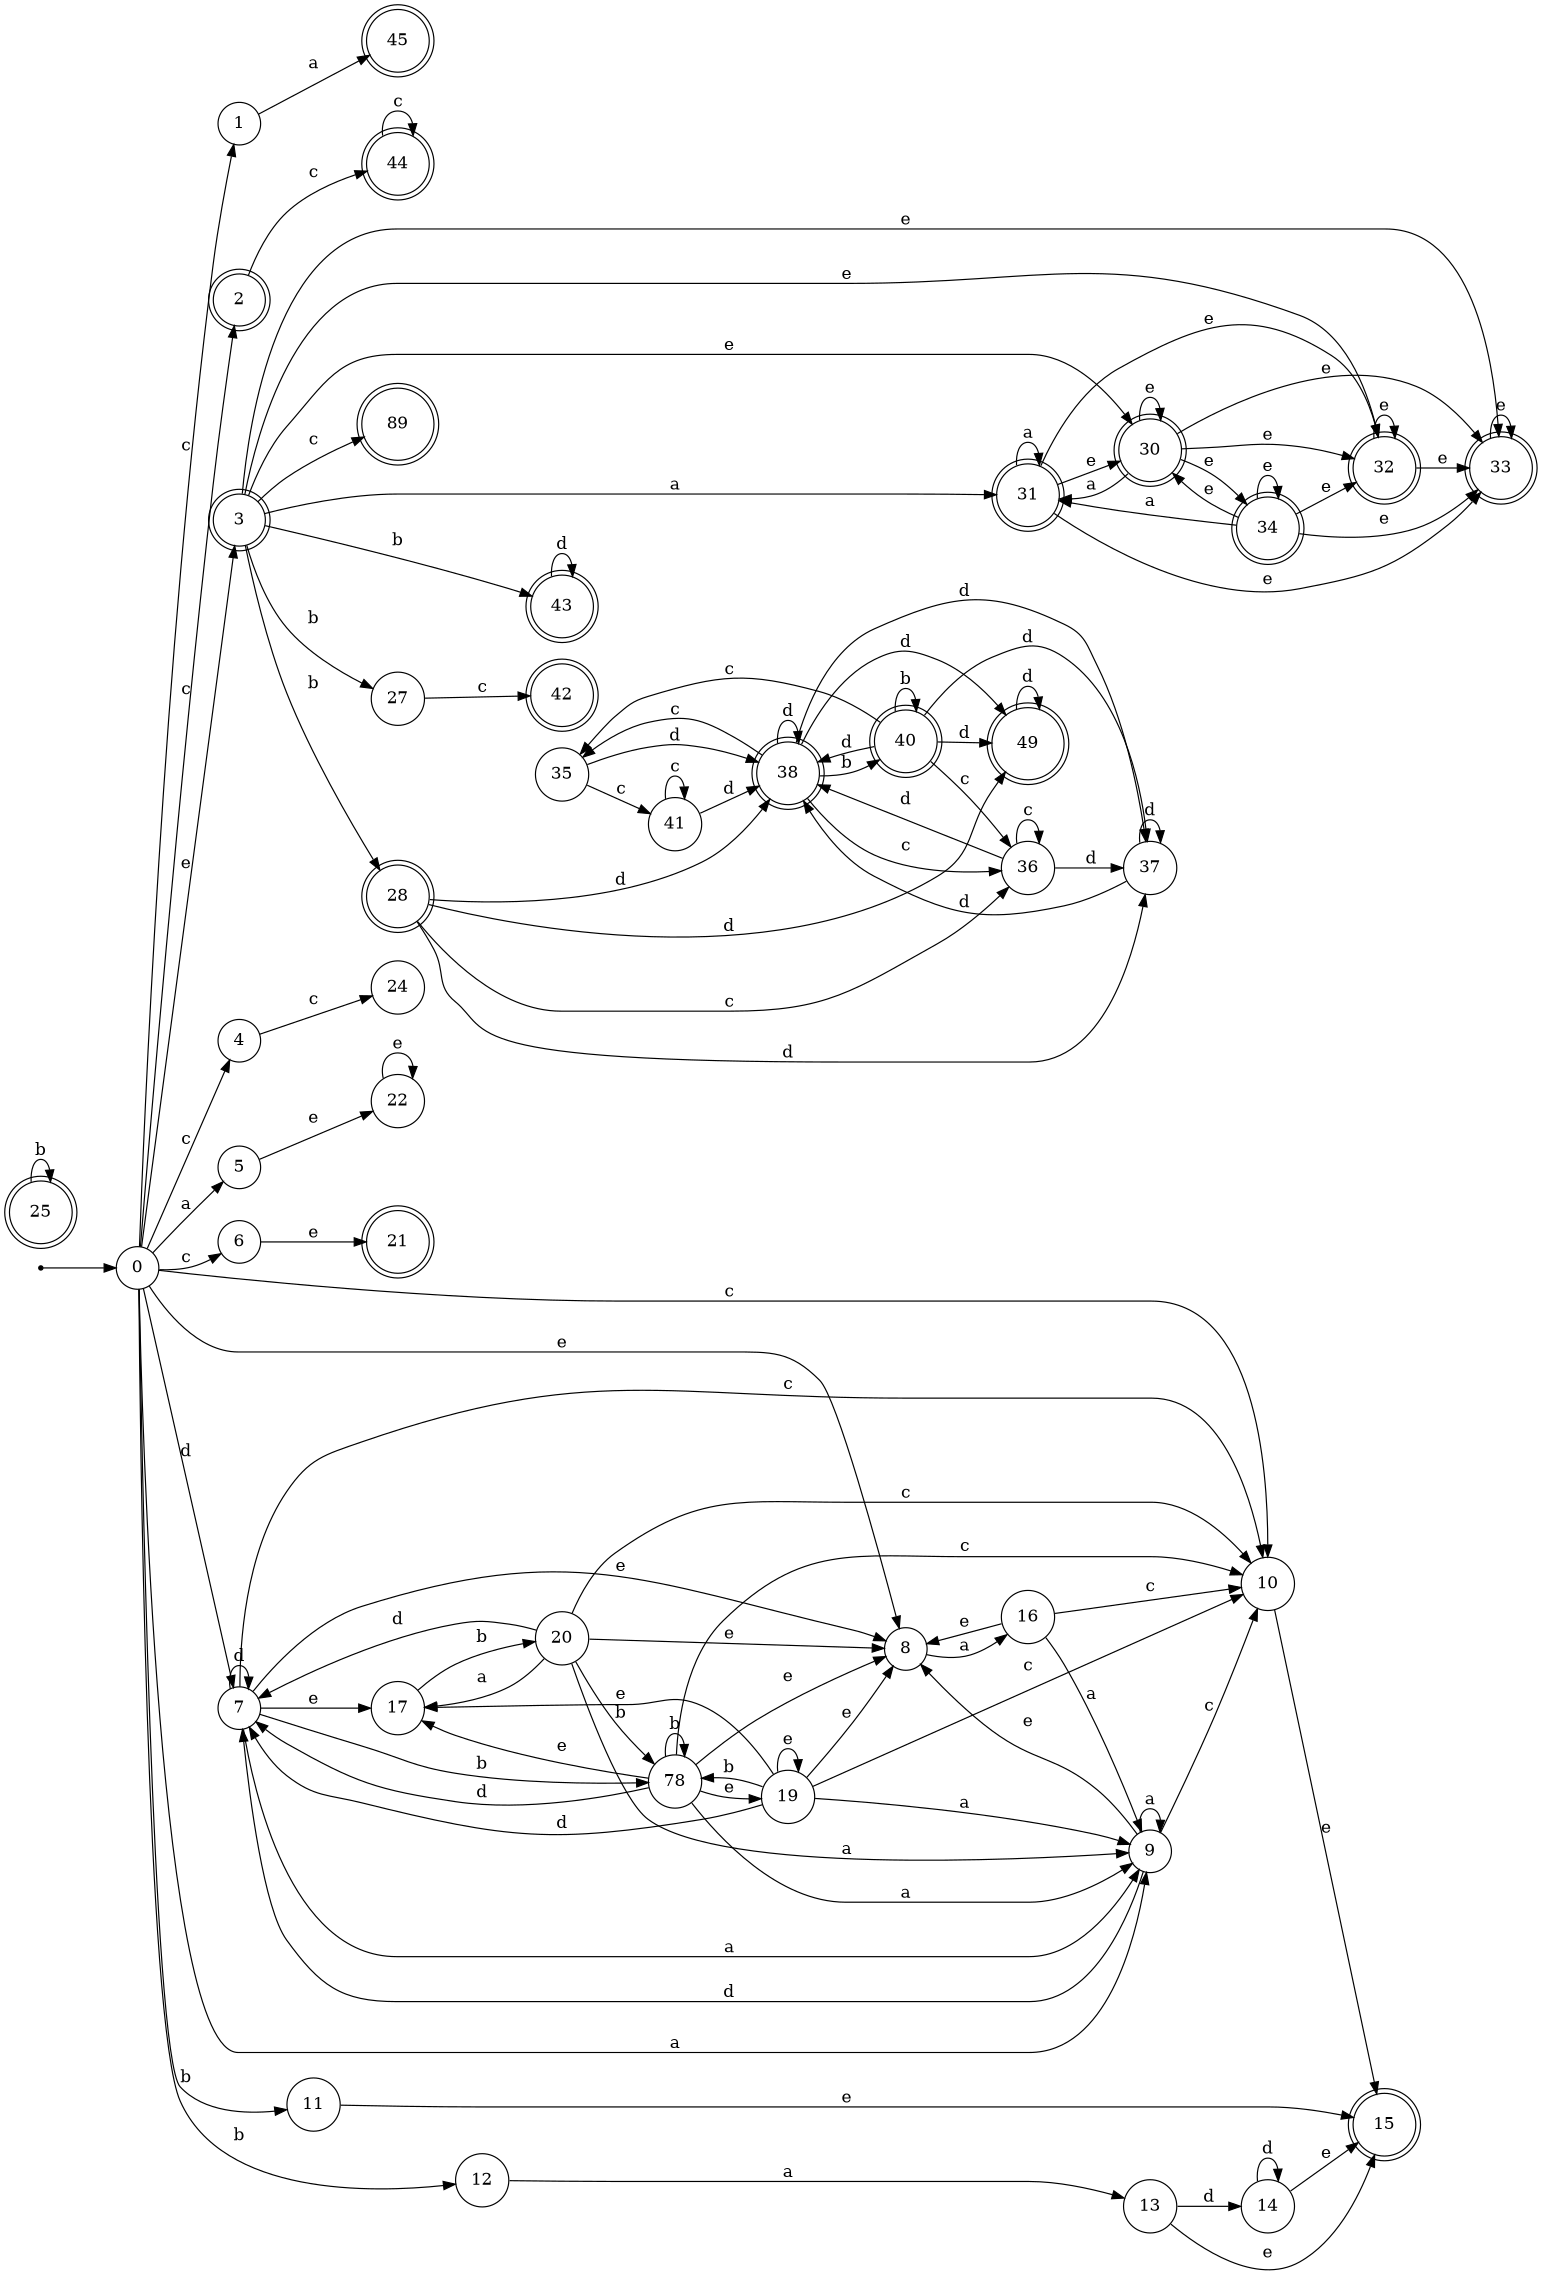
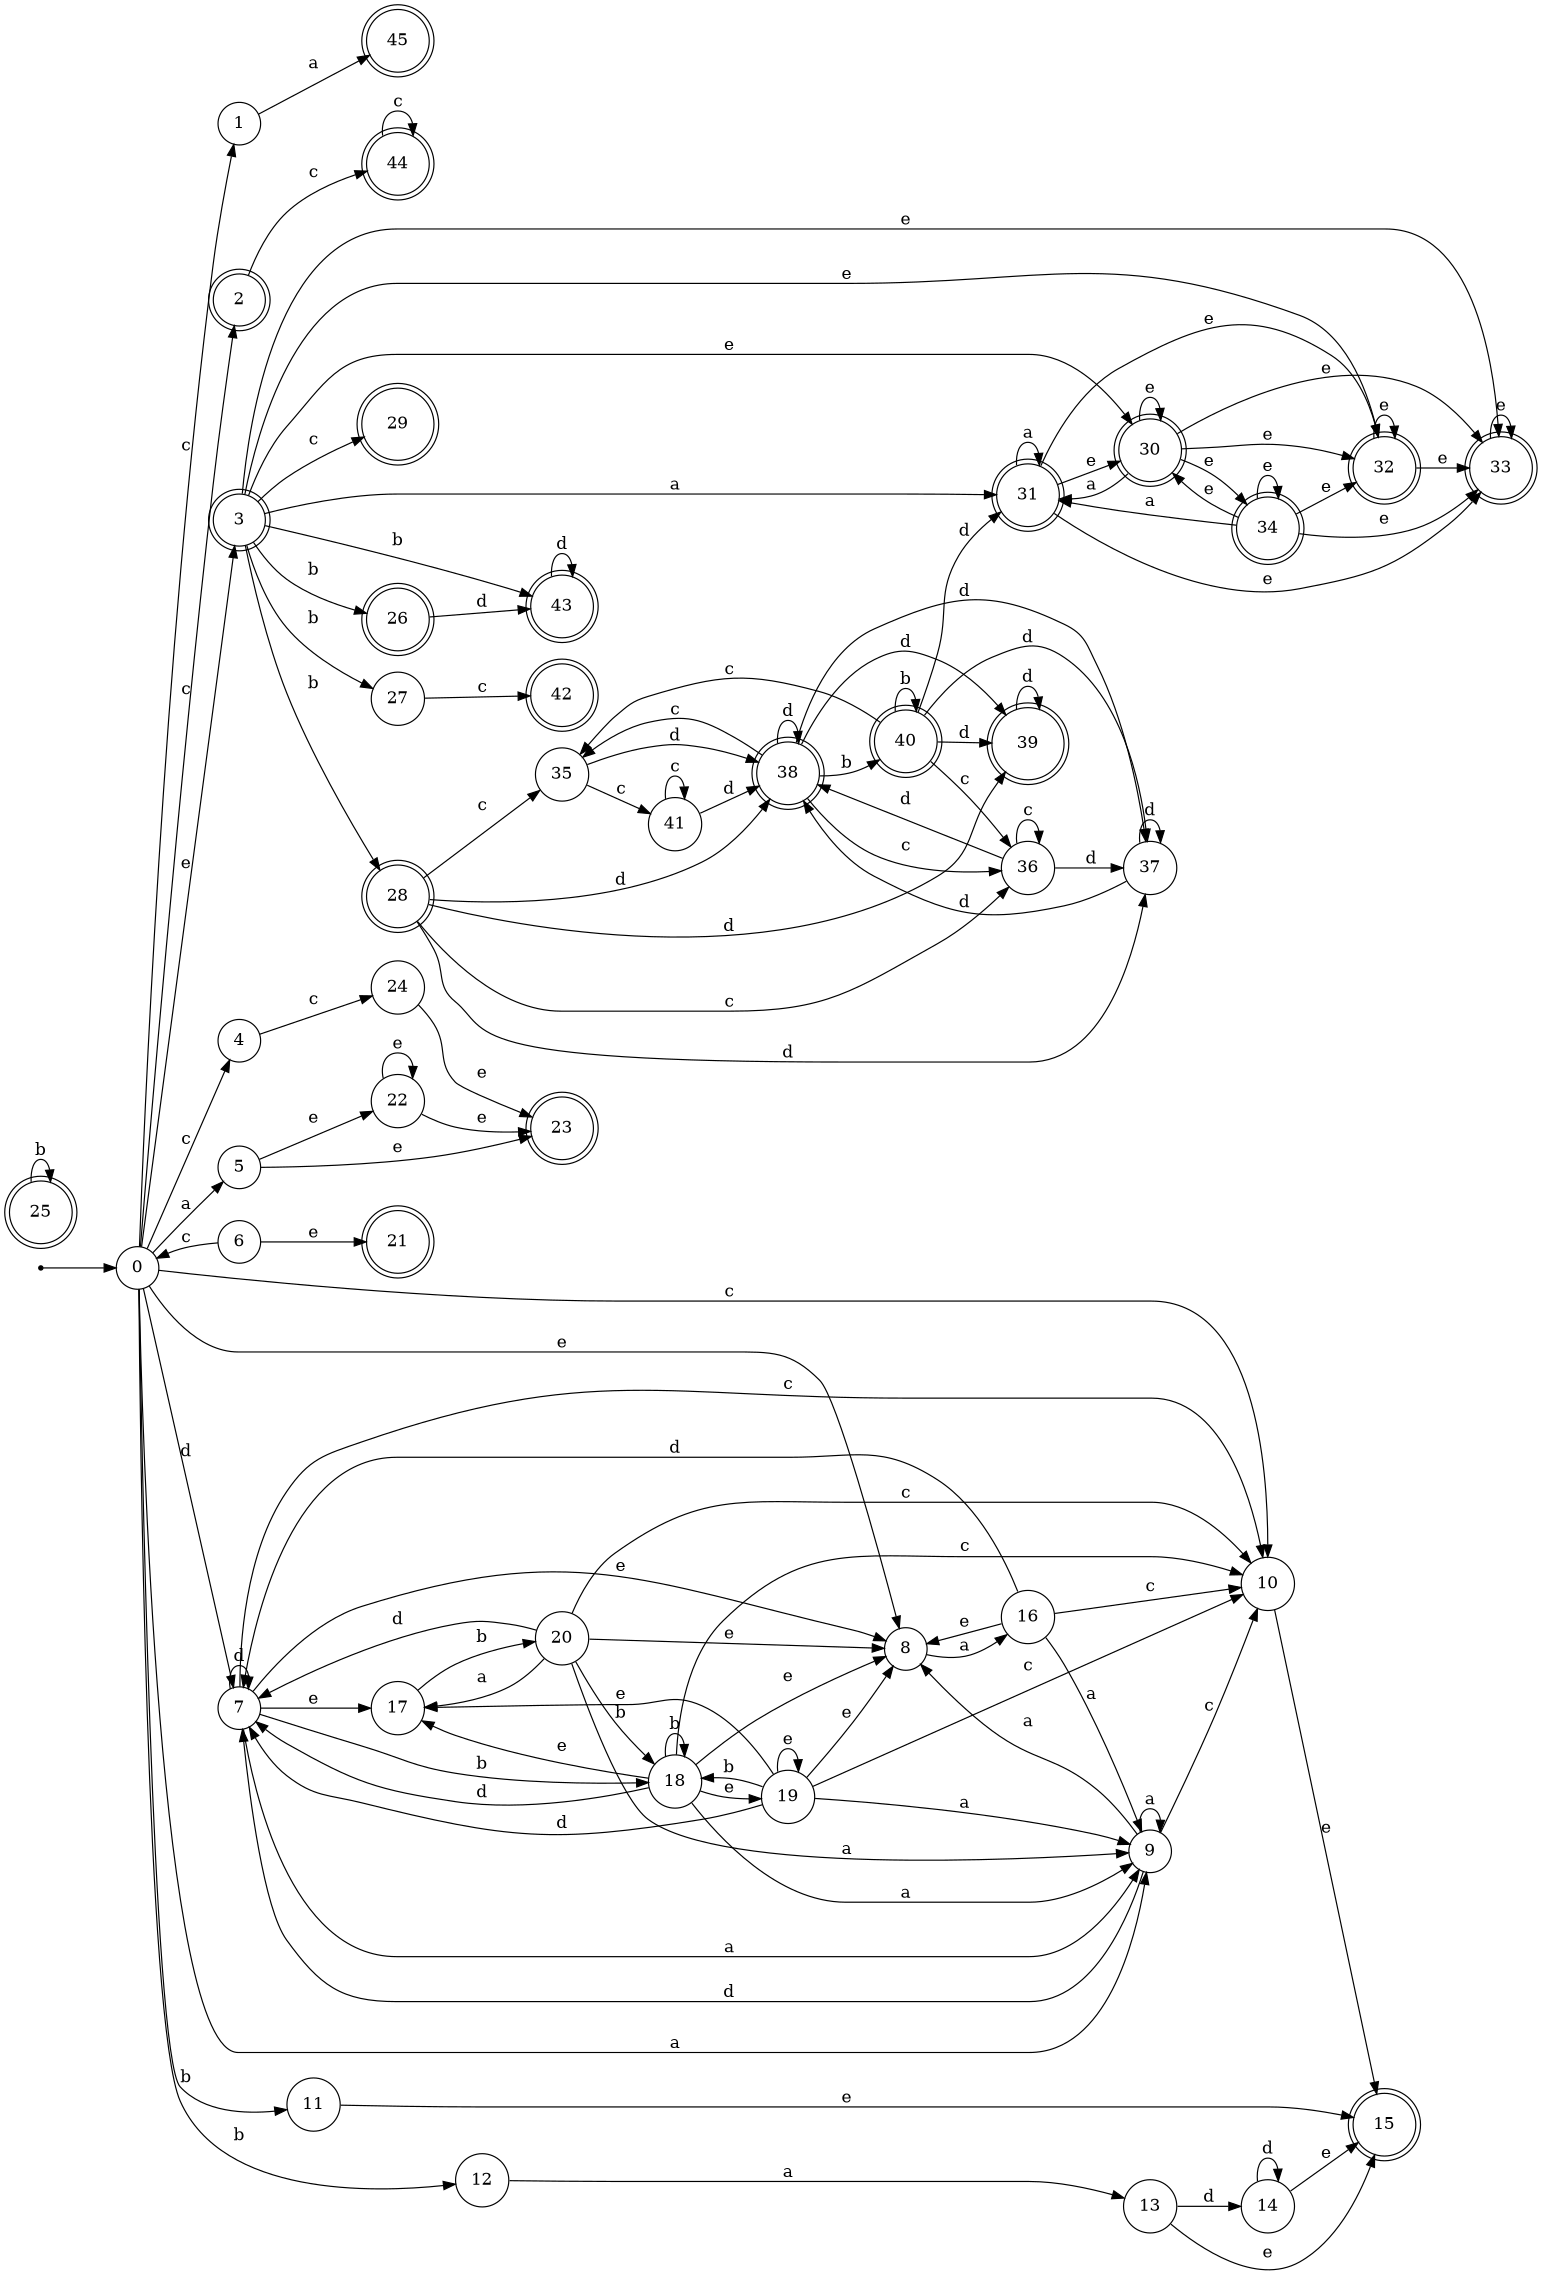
node "89": label "89" -> "29"
node "26": added
node "49": label "49" -> "39"
edge "40" -> "38": now "40" -> "31"
edge "28" -> "35": added, label "c"
node "23": added
edge "0" -> "6": reversed
edge "16" -> "7": added, label "d"
edge "9" -> "8": label "e" -> "a"
node "78": label "78" -> "18"
